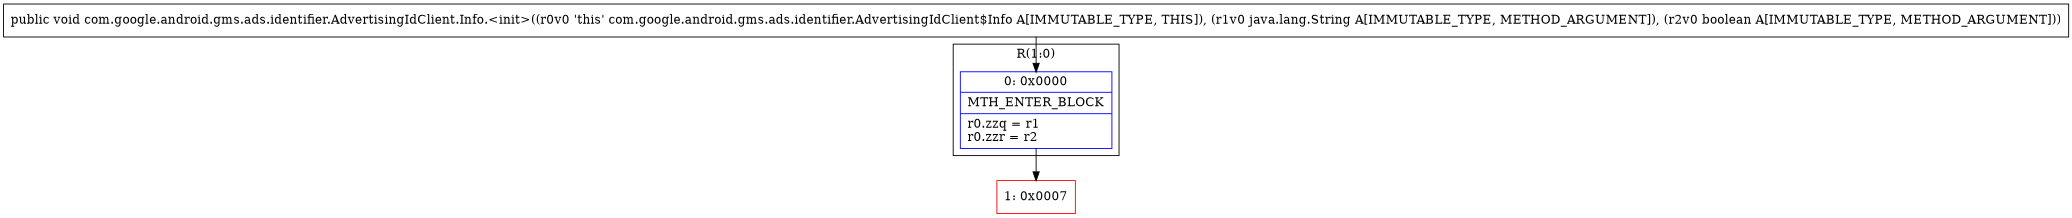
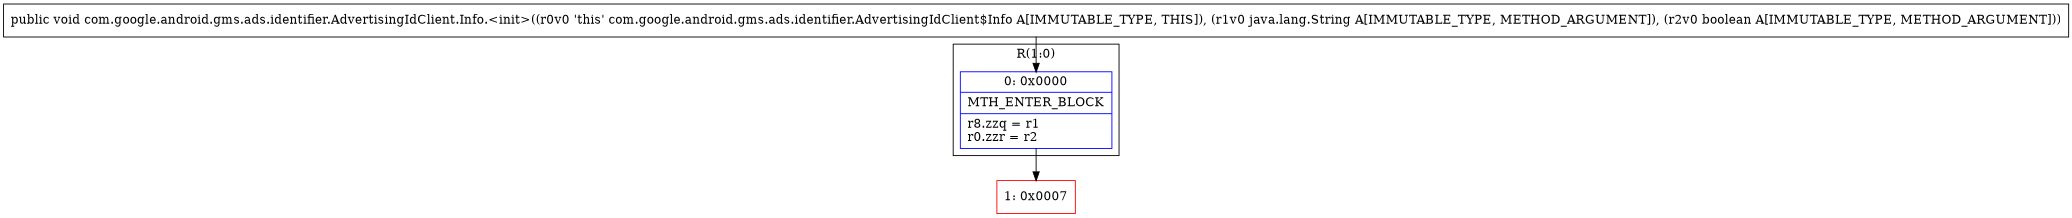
node "0: 0x0000": text "r0.zzq = r1" -> "r8.zzq = r1"
